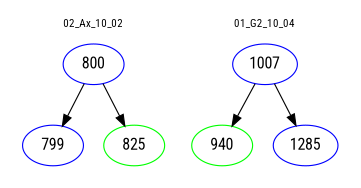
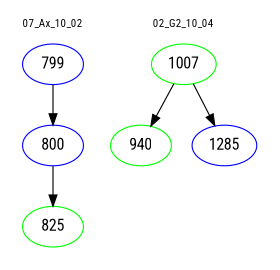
cluster "02_Ax_10_02": label "02_Ax_10_02" -> "07_Ax_10_02"
cluster "01_G2_10_04": label "01_G2_10_04" -> "02_G2_10_04"
node "1007": color blue -> green
edge "800" -> "799": reversed
